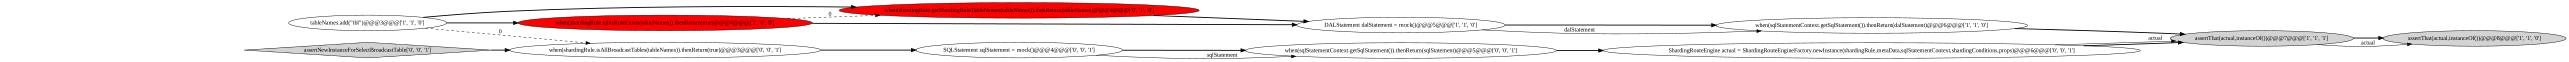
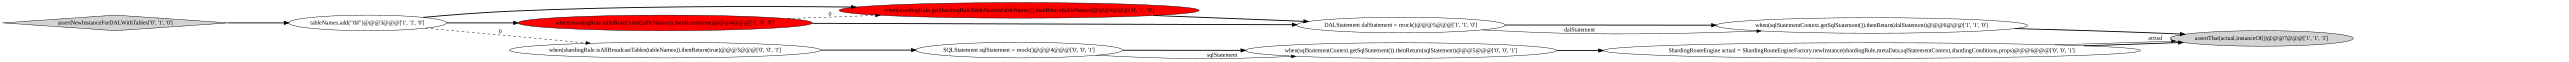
node "assertNewInstanceForDALWithTables['0', '1', '0']": added
node "assertThat(actual,instanceOf())@@@8@@@['1', '1', '0']": removed
node "assertNewInstanceForSelectBroadcastTable['0', '0', '1']": removed
